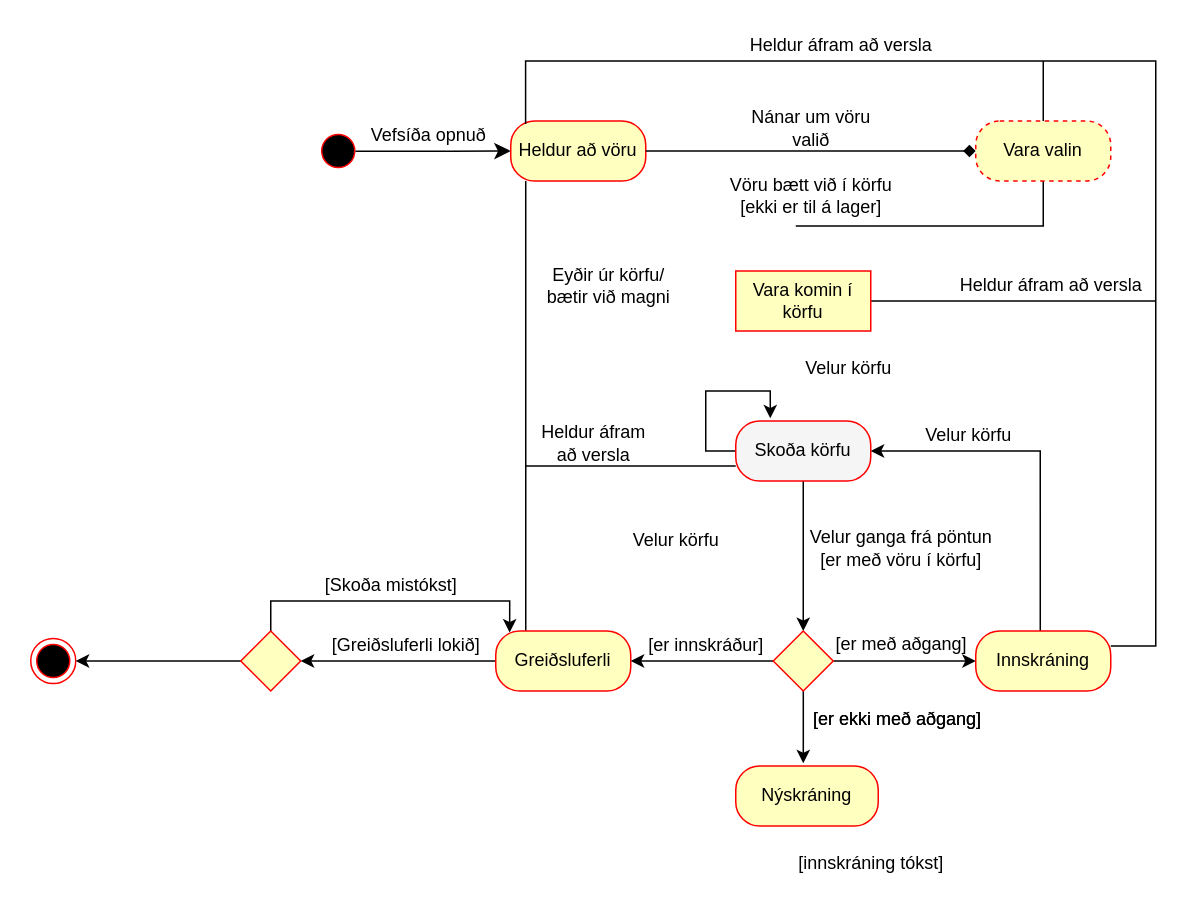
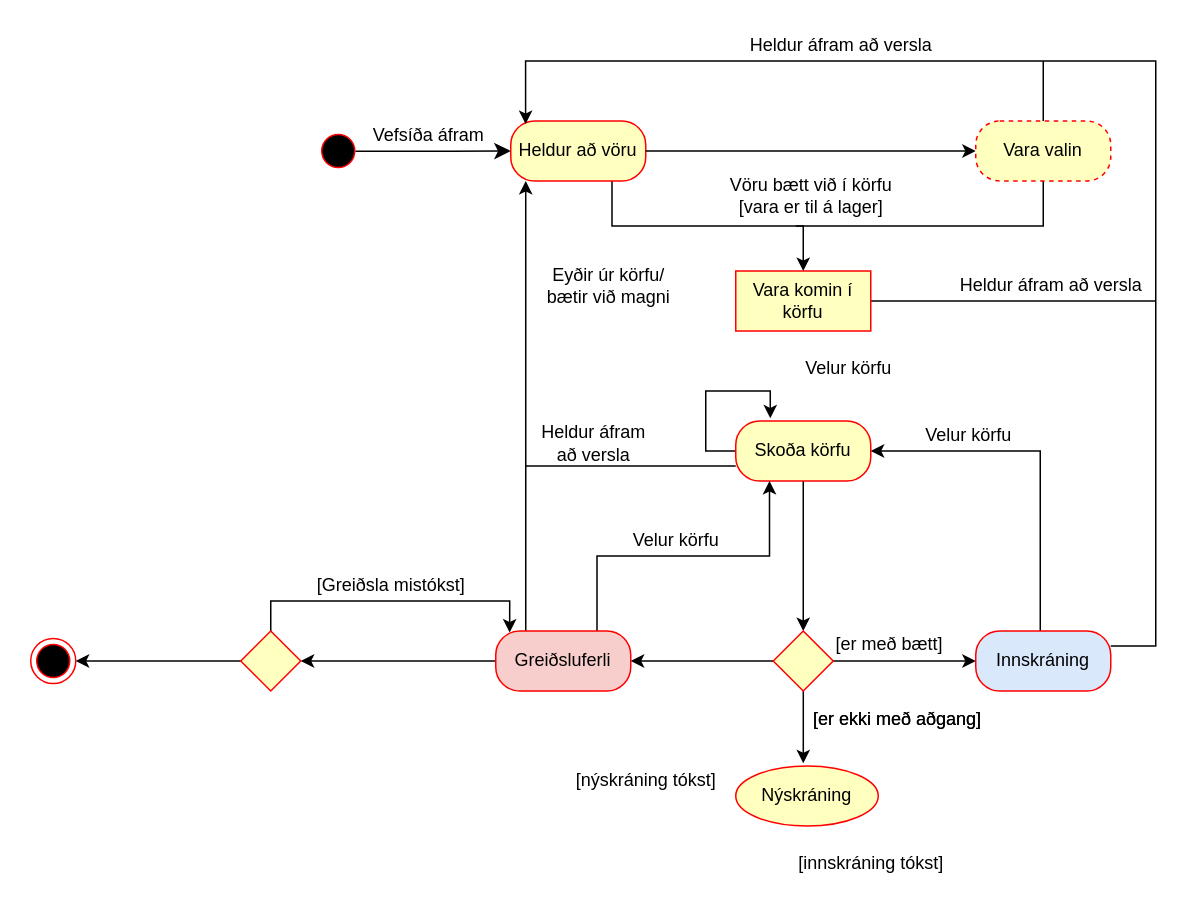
edge "Heldur að vöru" -- "Innskráning": arrowhead none -> classic
node "Nánar um vöru valið": removed
node "Vefsíða opnuð": label "Vefsíða opnuð" -> "Vefsíða áfram"
edge "Heldur að vöru" -> "Vara valin": arrowhead diamond -> classic
edge "Heldur að vöru" -- "Greiðsluferli": arrowhead none -> classic
node "Vöru bætt við í körfu [ekki er til á lager]": label "Vöru bætt við í körfu [ekki er til á lager]" -> "Vöru bætt við í körfu [vara er til á lager]"
edge "Heldur að vöru" -> "Vara komin í körfu": added
node "Skoða körfu": fillcolor #f5f5f5 -> #ffffc0
node "Velur ganga frá pöntun [er með vöru í körfu]": removed
edge "Greiðsluferli" -> "Skoða körfu": added
node "[Skoða mistókst]": label "[Skoða mistókst]" -> "[Greiðsla mistókst]"
node "[er með aðgang]": label "[er með aðgang]" -> "[er með bætt]"
node "[Greiðsluferli lokið]": removed
node "[er innskráður]": removed
node "Greiðsluferli": fillcolor #ffffc0 -> #f8cecc
node "Innskráning": fillcolor #ffffc0 -> #dae8fc
node "[nýskráning tókst]": added
node "Nýskráning": shape rounded rectangle -> ellipse
